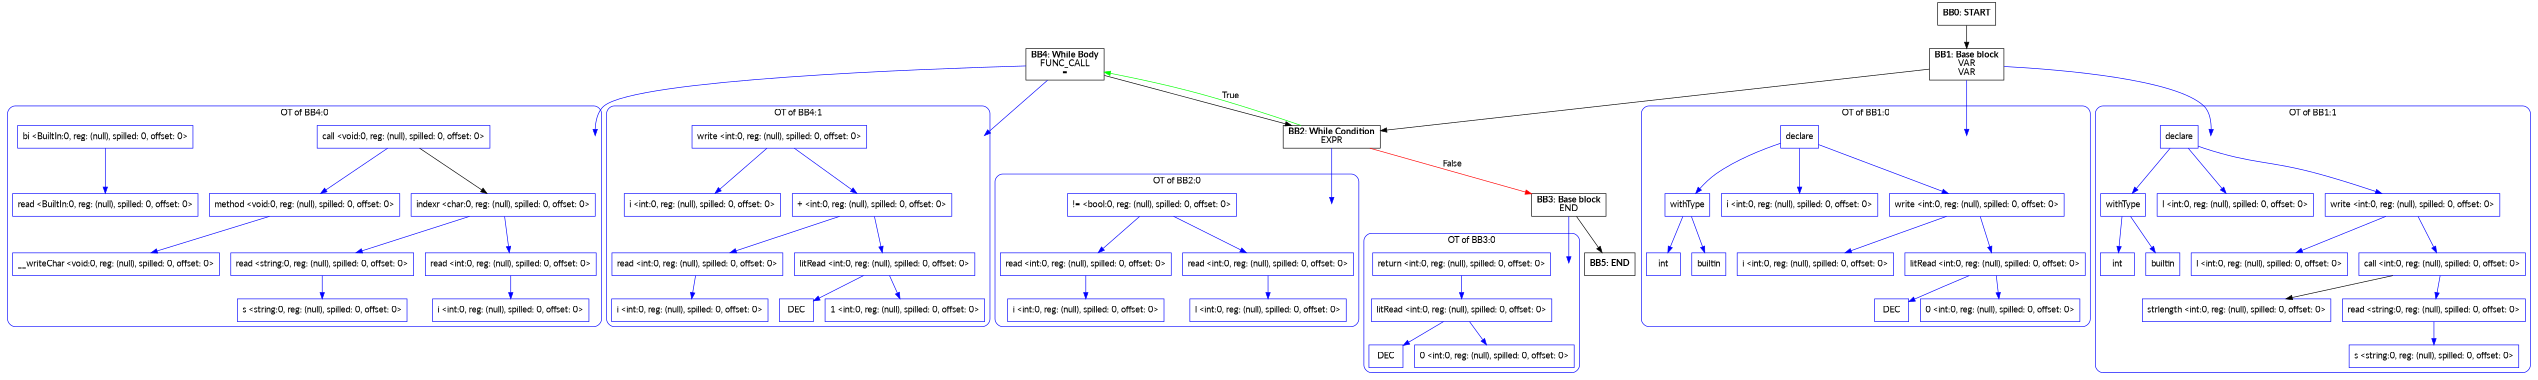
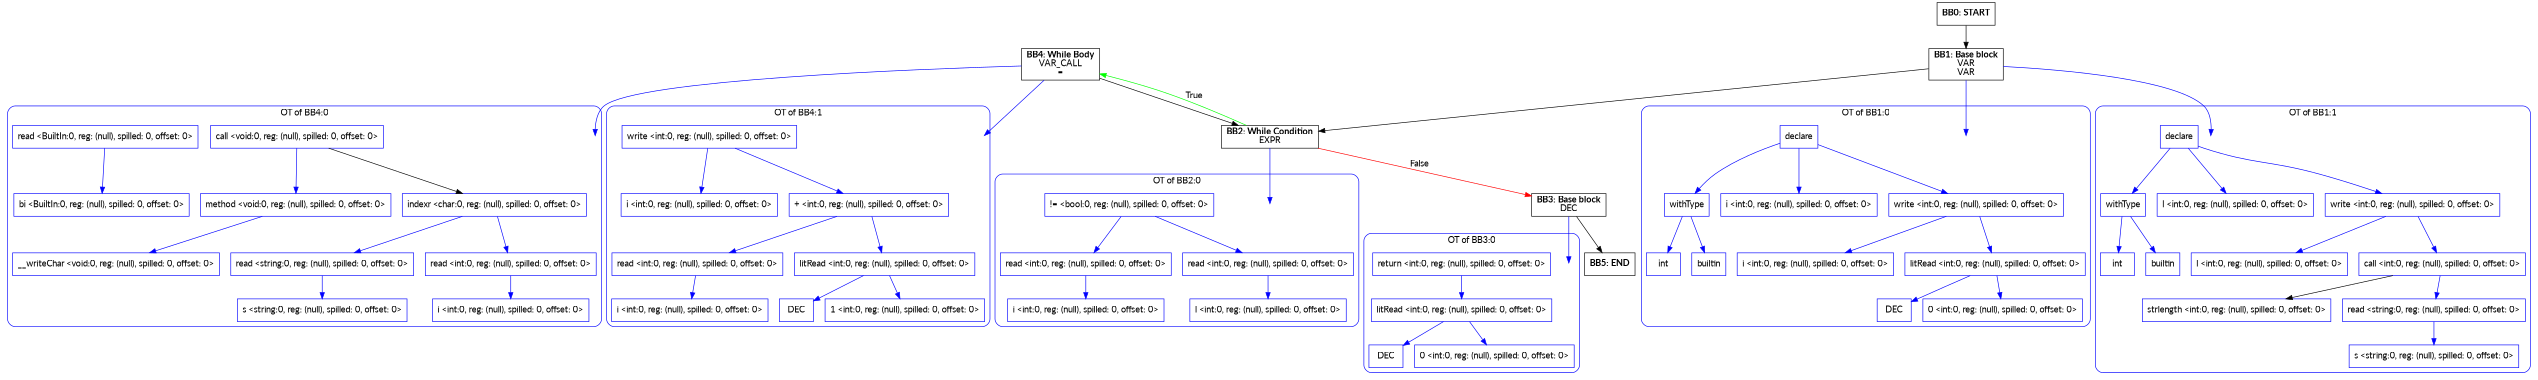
node "BB4: While Body": text "FUNC_CALL" -> "VAR_CALL"
edge "bi <BuiltIn:0, reg: (null), spilled: 0, offset: 0>" -> "read <BuiltIn:0, reg: (null), spilled: 0, offset: 0>": reversed
node "BB3: Base block": text "END" -> "DEC"
